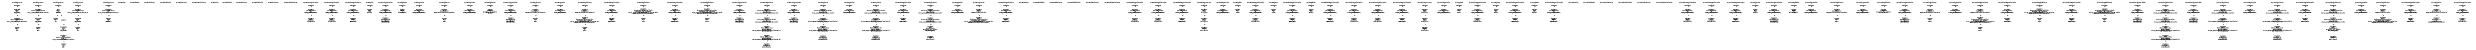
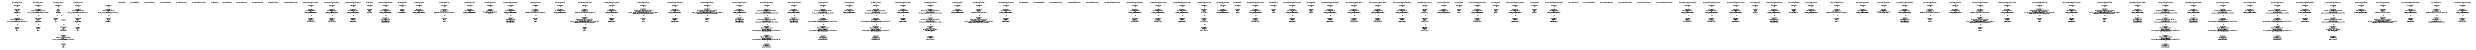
node "buggy_40.sol_SafeMath_mod(uint256,uint256)": removed
